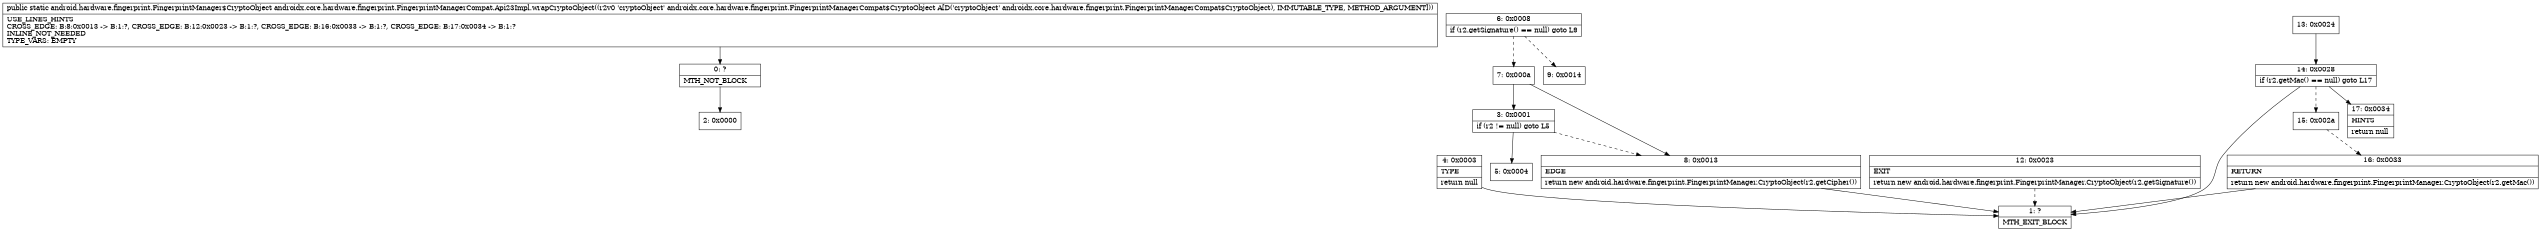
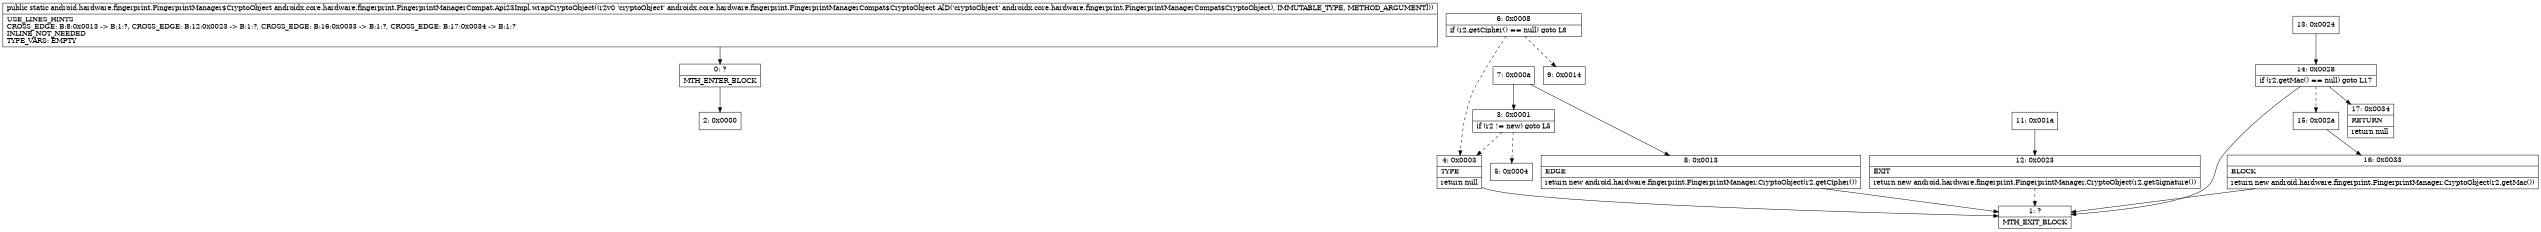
node "6: 0x0008": text "if (r2.getSignature() == null) goto L9" -> "if (r2.getCipher() == null) goto L9"
edge "6: 0x0008" -> "7: 0x000a": now "6: 0x0008" -> "4: 0x0003"
node "0: ?": text "MTH_NOT_BLOCK" -> "MTH_ENTER_BLOCK"
node "11: 0x001a": added
node "17: 0x0034": text "HINTS" -> "RETURN"
node "3: 0x0001": text "if (r2 != null) goto L5" -> "if (r2 != new) goto L5"
edge "15: 0x002a" -> "16: 0x0033": style dashed -> solid
edge "3: 0x0001" -> "8: 0x0013": now "3: 0x0001" -> "4: 0x0003"
edge "3: 0x0001" -> "5: 0x0004": style solid -> dashed
node "16: 0x0033": text "RETURN" -> "BLOCK"
